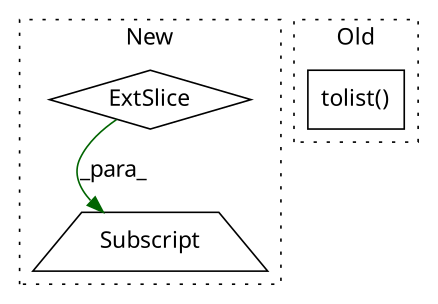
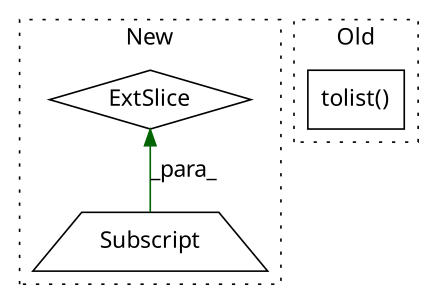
edge "ExtSlice" -> "Subscript": reversed
